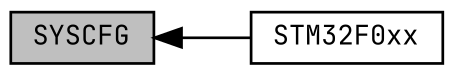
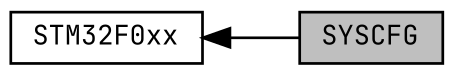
edge "STM32F0xx" -> "SYSCFG": reversed
